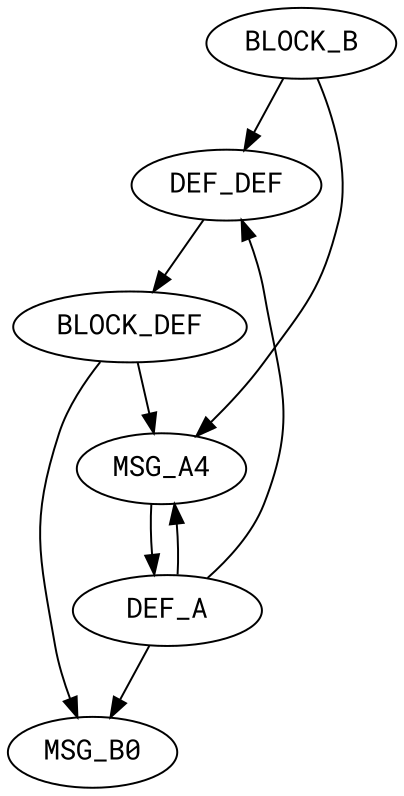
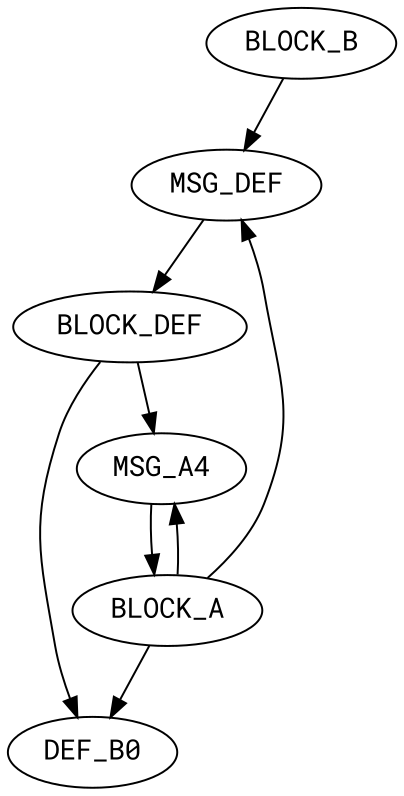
node "DEF_DEF": label "DEF_DEF" -> "MSG_DEF"
edge "BLOCK_B" -> "MSG_A4": removed
node "DEF_A": label "DEF_A" -> "BLOCK_A"
node "MSG_B0": label "MSG_B0" -> "DEF_B0"
